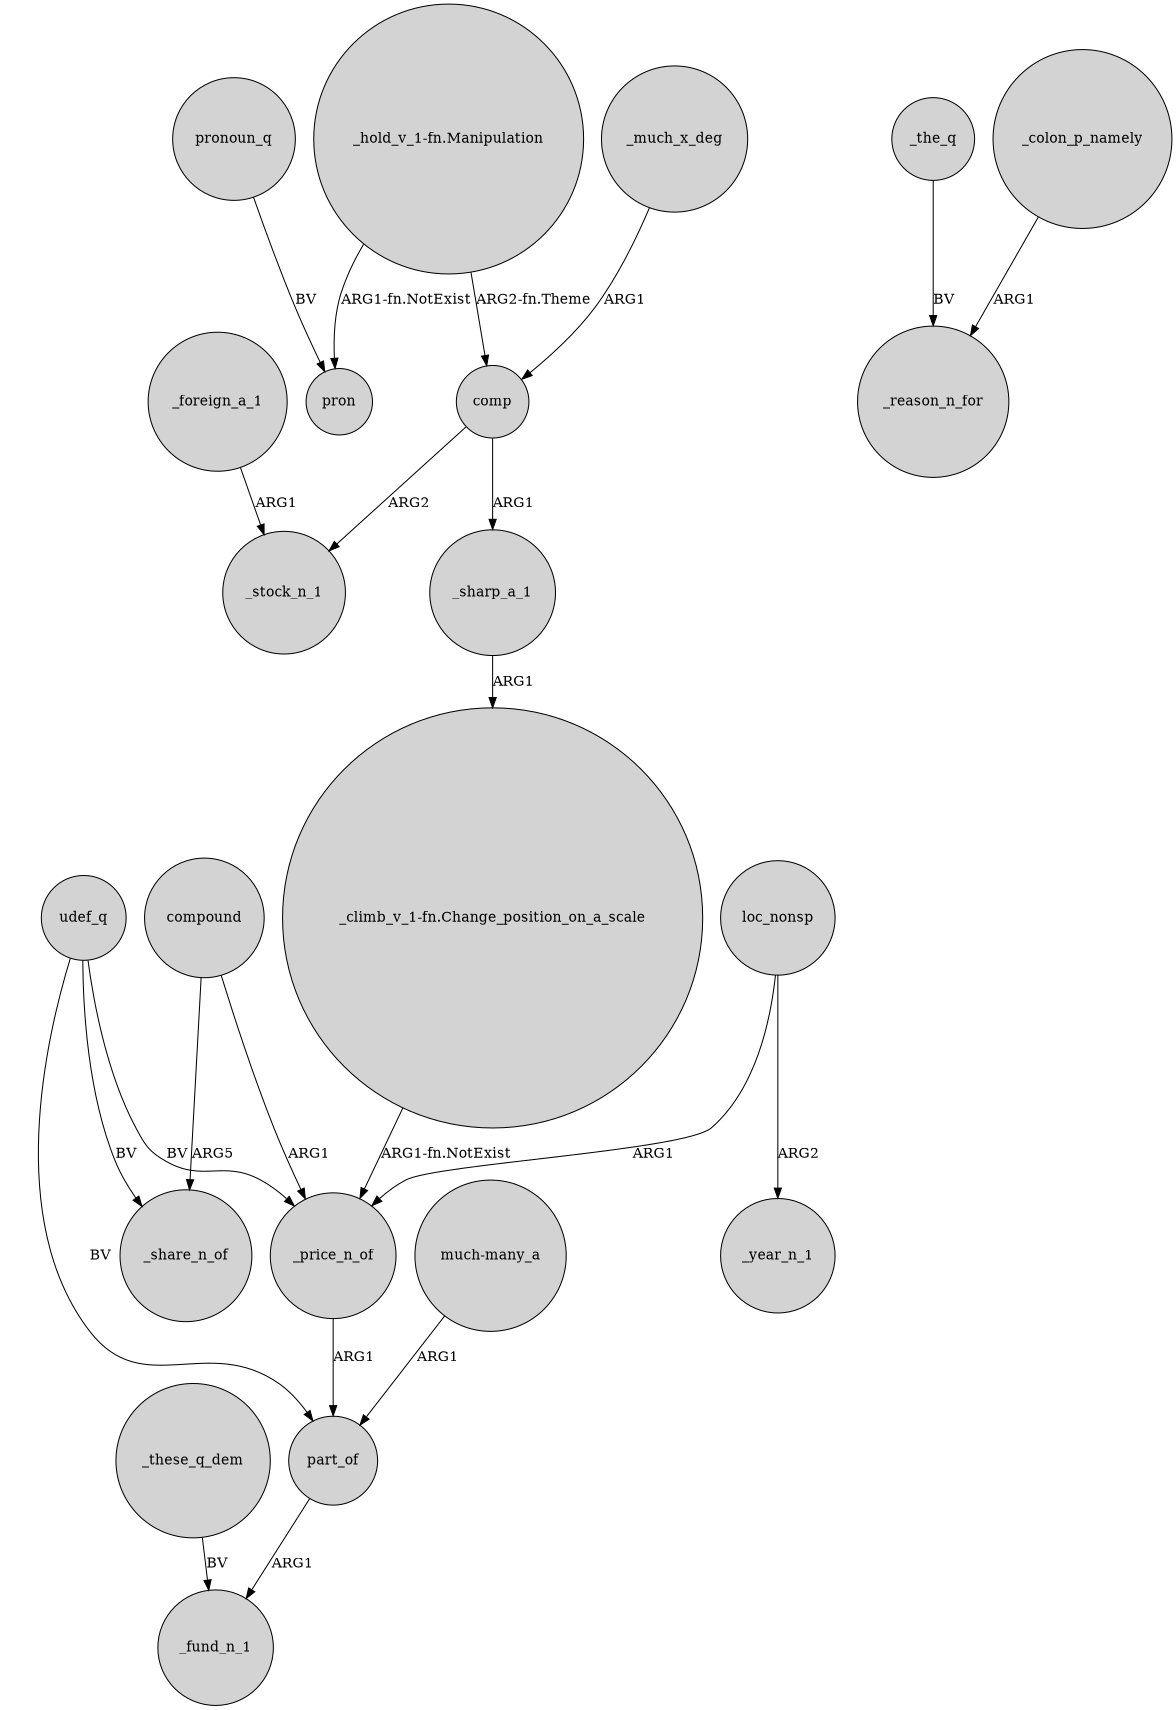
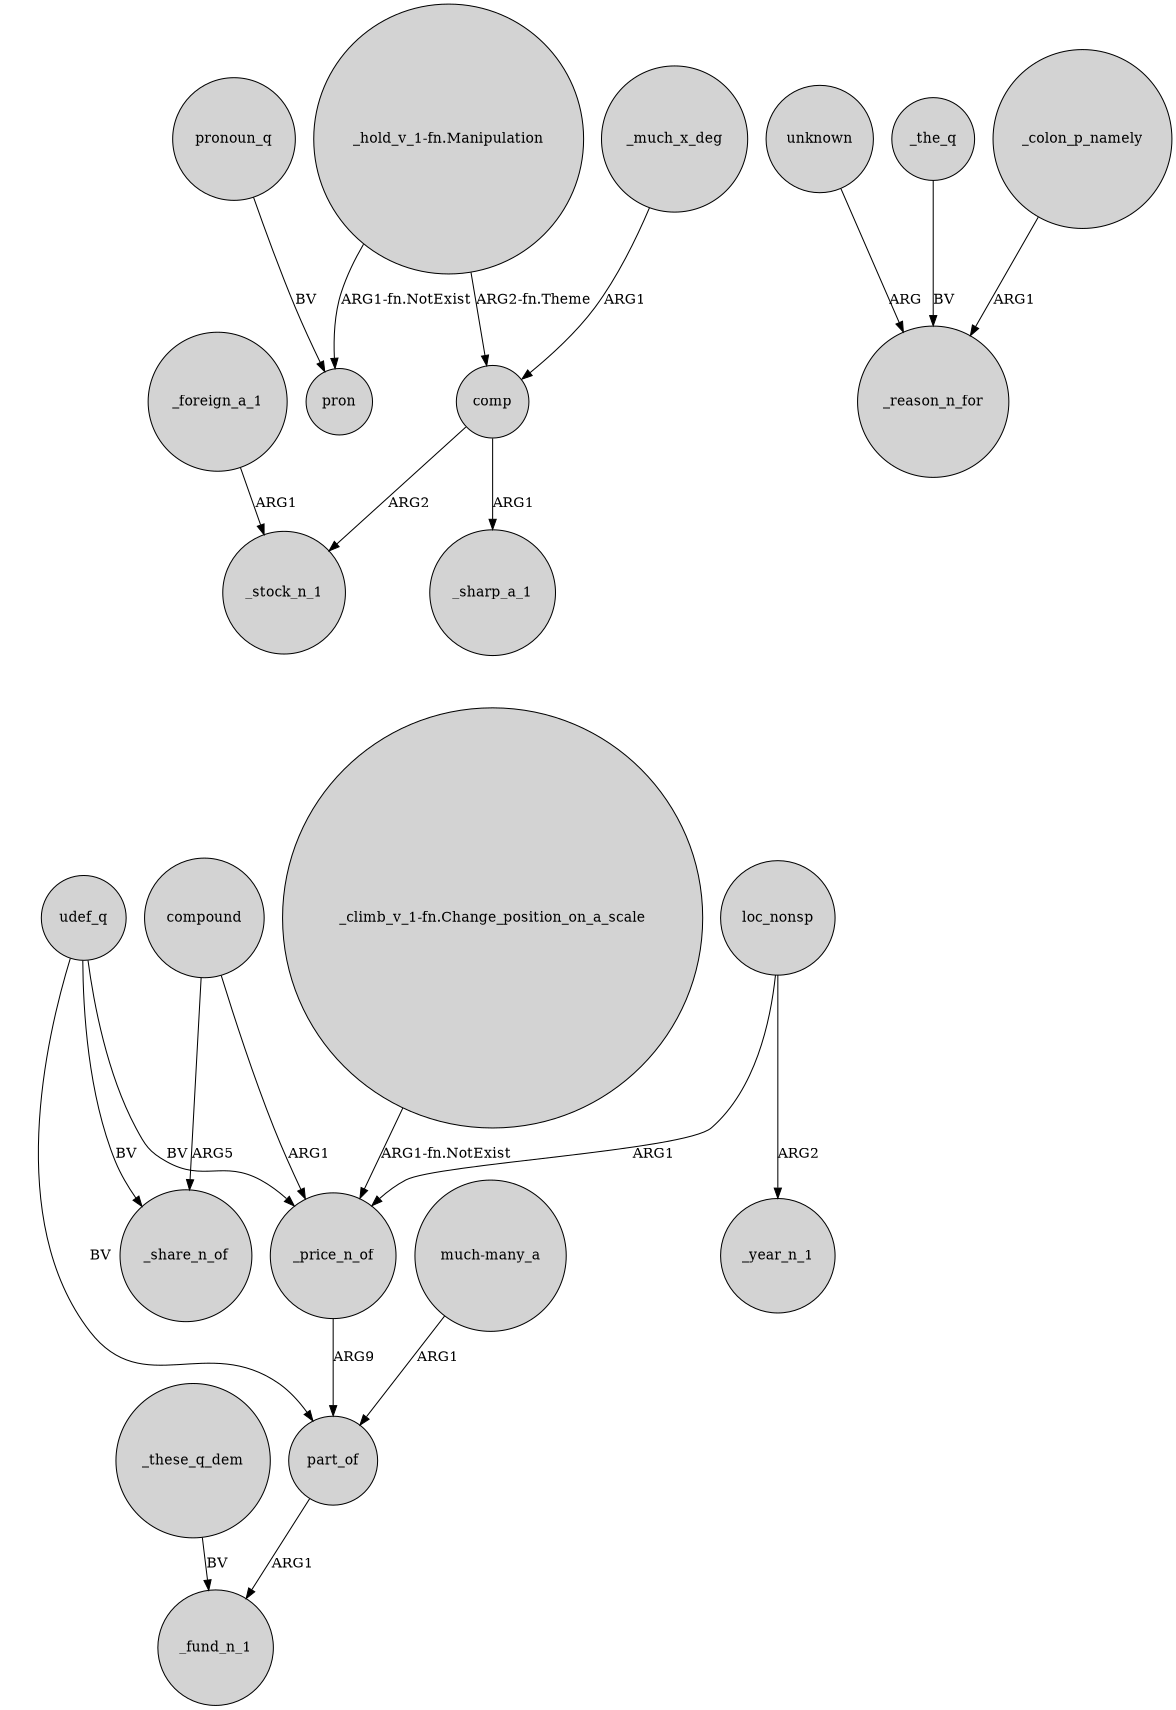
node "unknown": added
edge "_sharp_a_1" -> "_climb_v_1-fn.Change_position_on_a_scale": removed, label "ARG1"
edge "_price_n_of" -> "part_of": label "ARG1" -> "ARG9"
